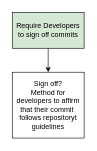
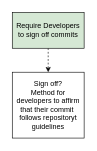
edge "Require Developers to sign off commits" -> "Sign off? Method for developers to affirm that their commit follows repositoryt guidelines": style solid -> dashed
